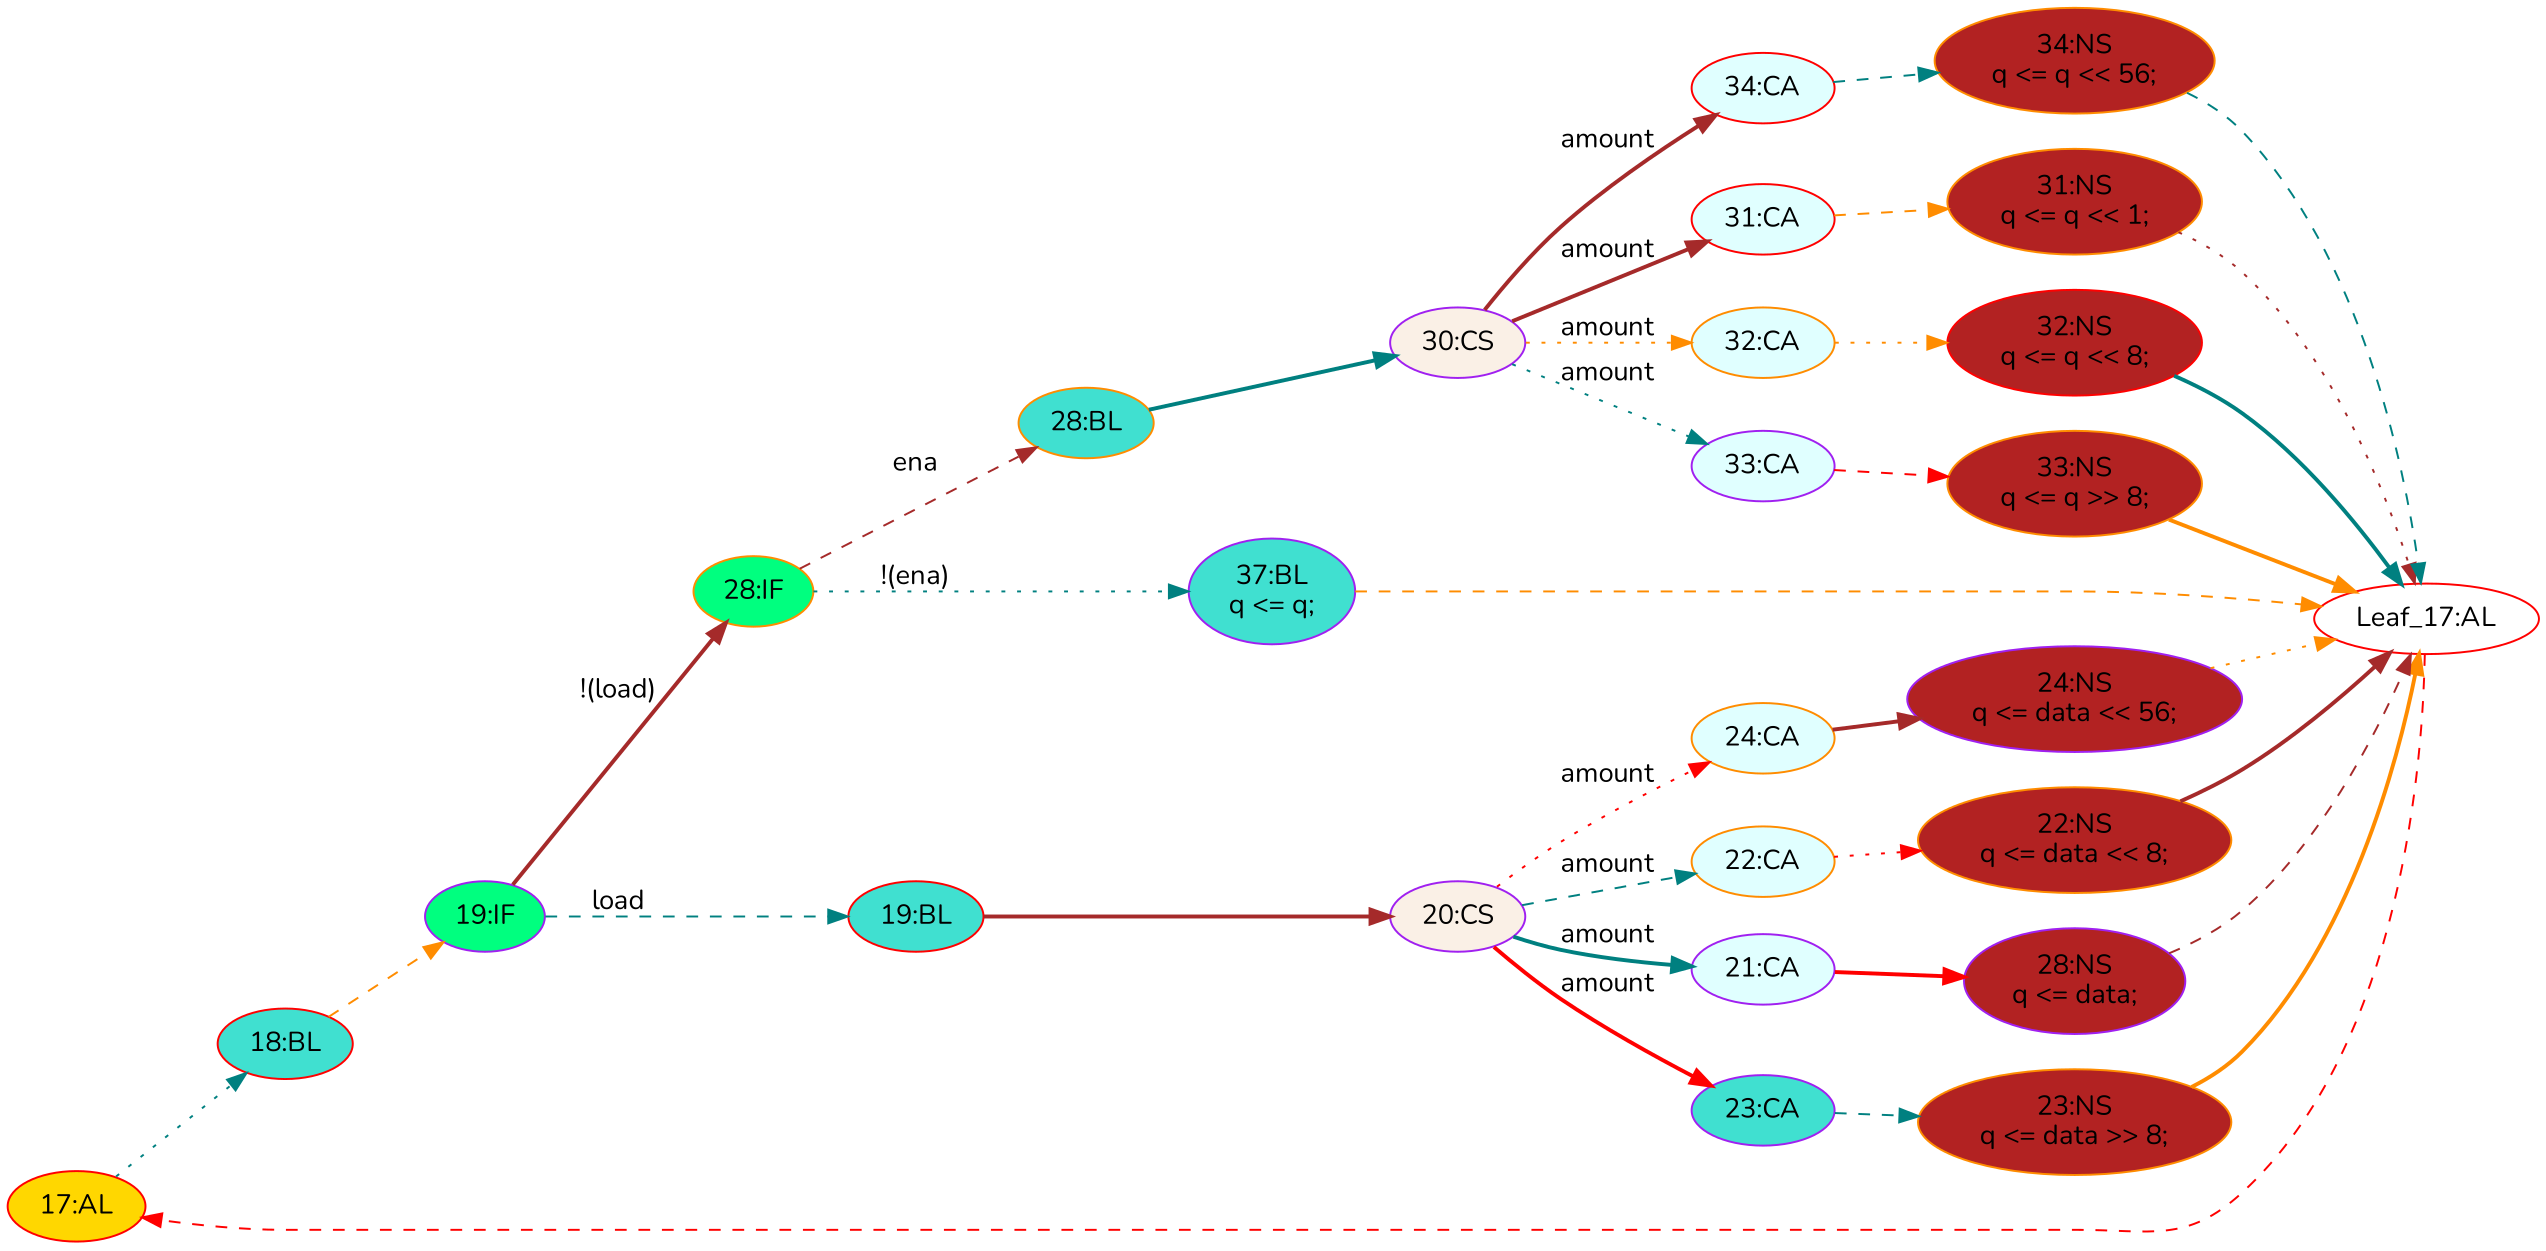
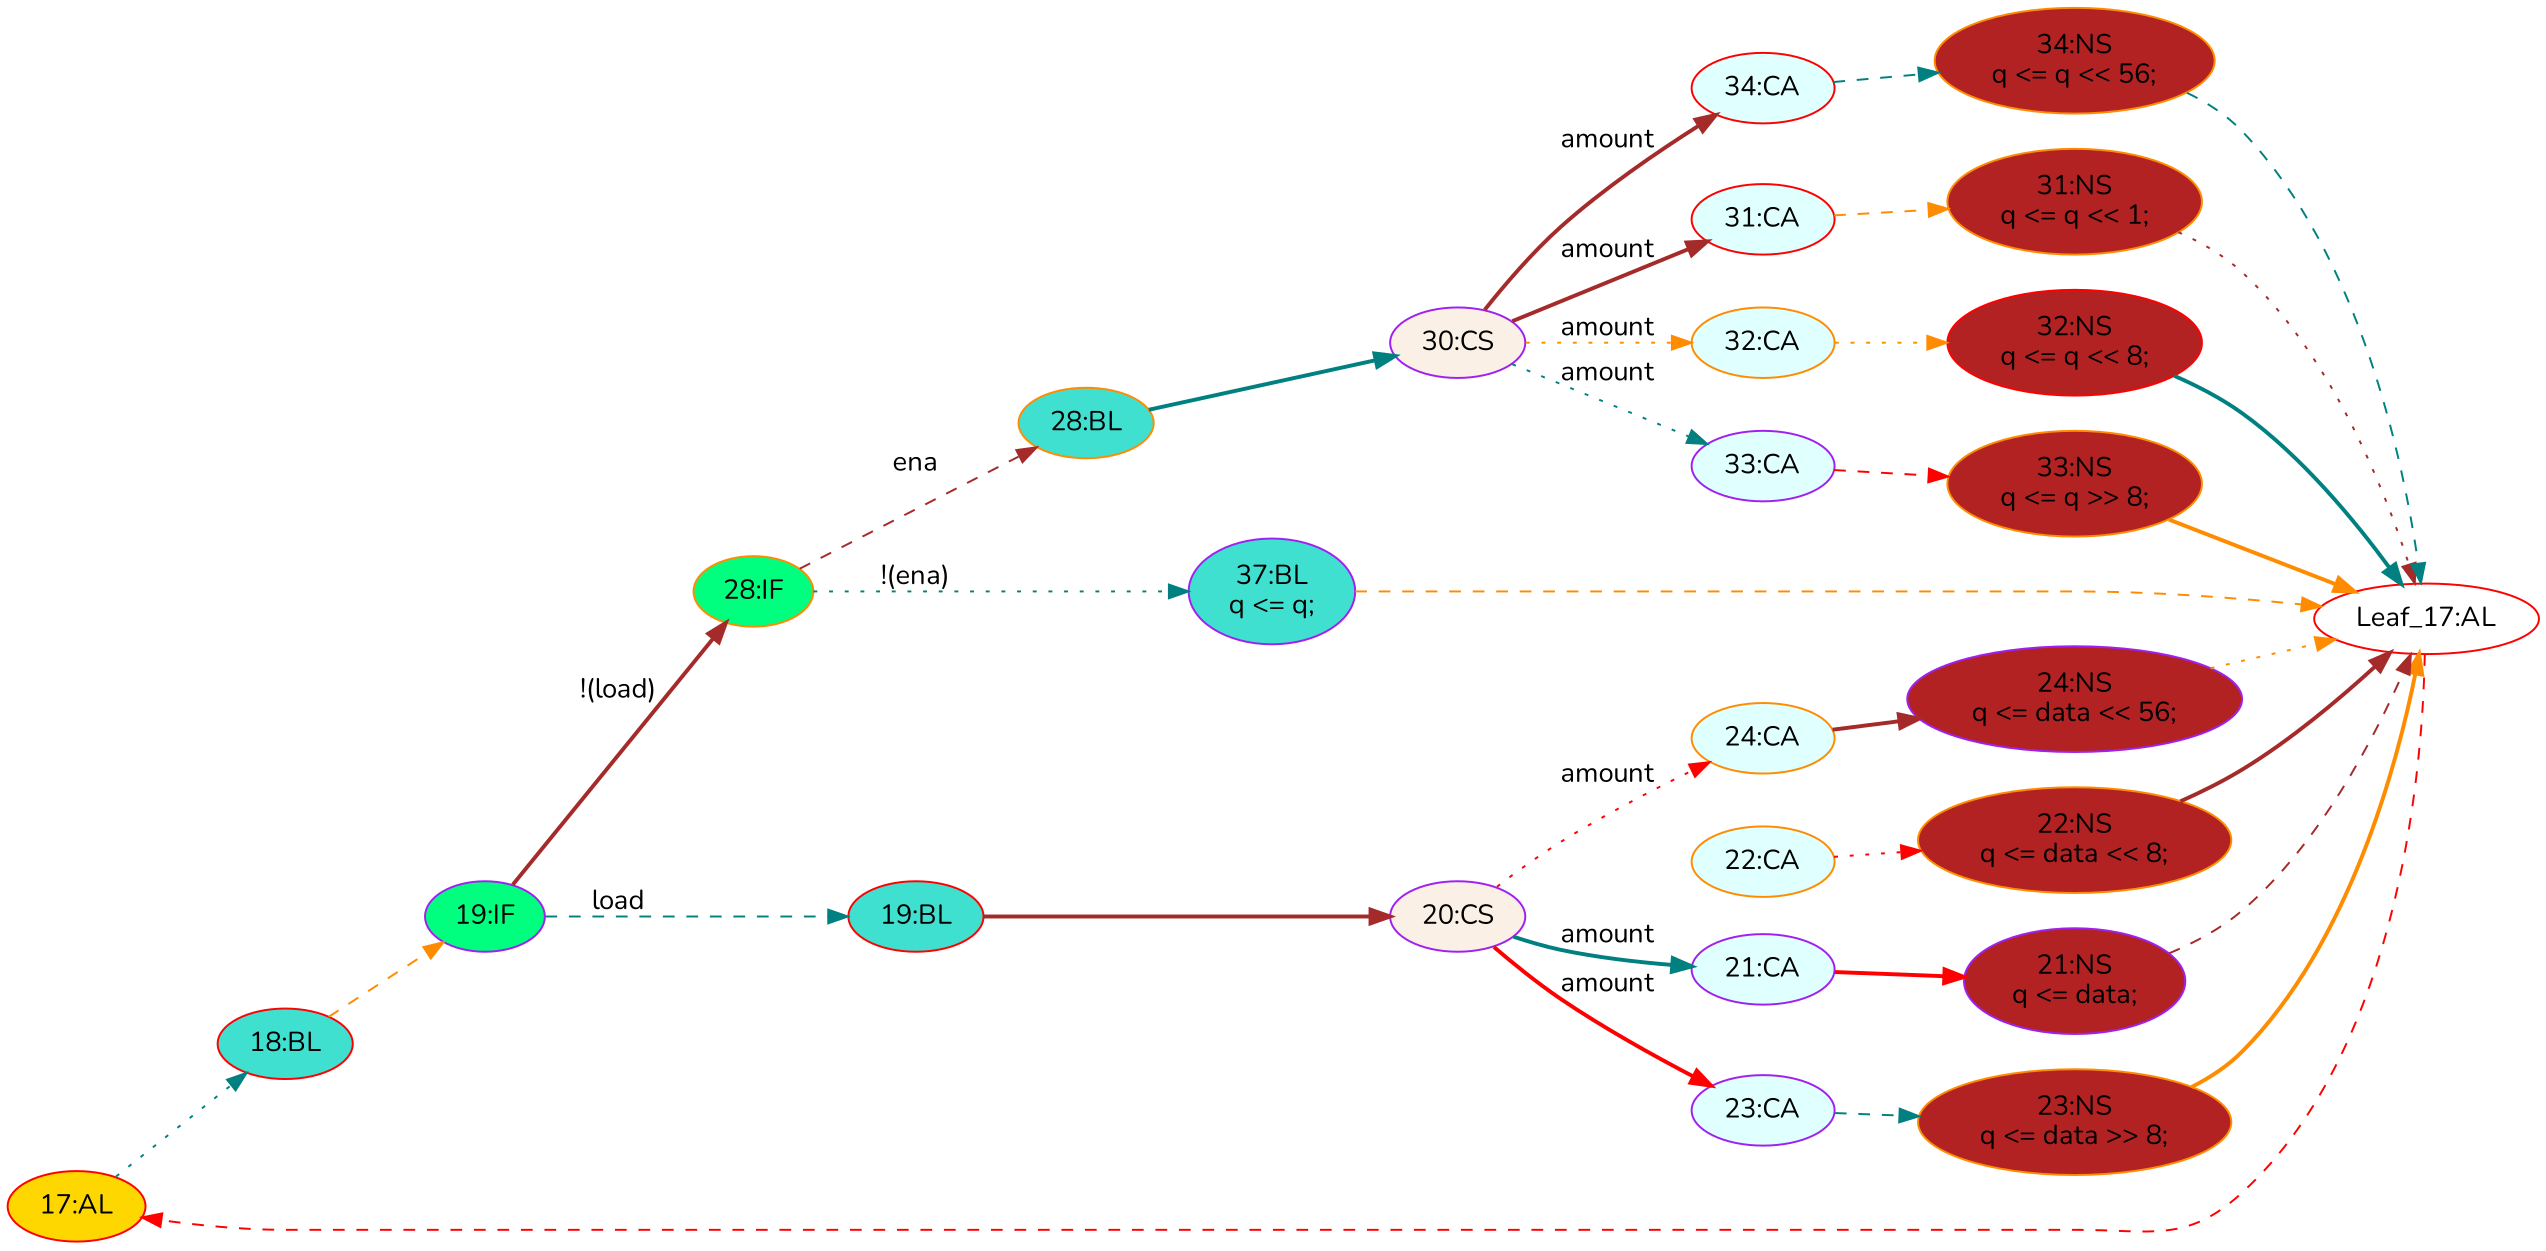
edge "20:CS" -> "22:CA": removed, label "amount"
node "28:NS q <= data;": label "28:NS q <= data;" -> "21:NS q <= data;"
node "23:CA": fillcolor turquoise -> lightcyan
